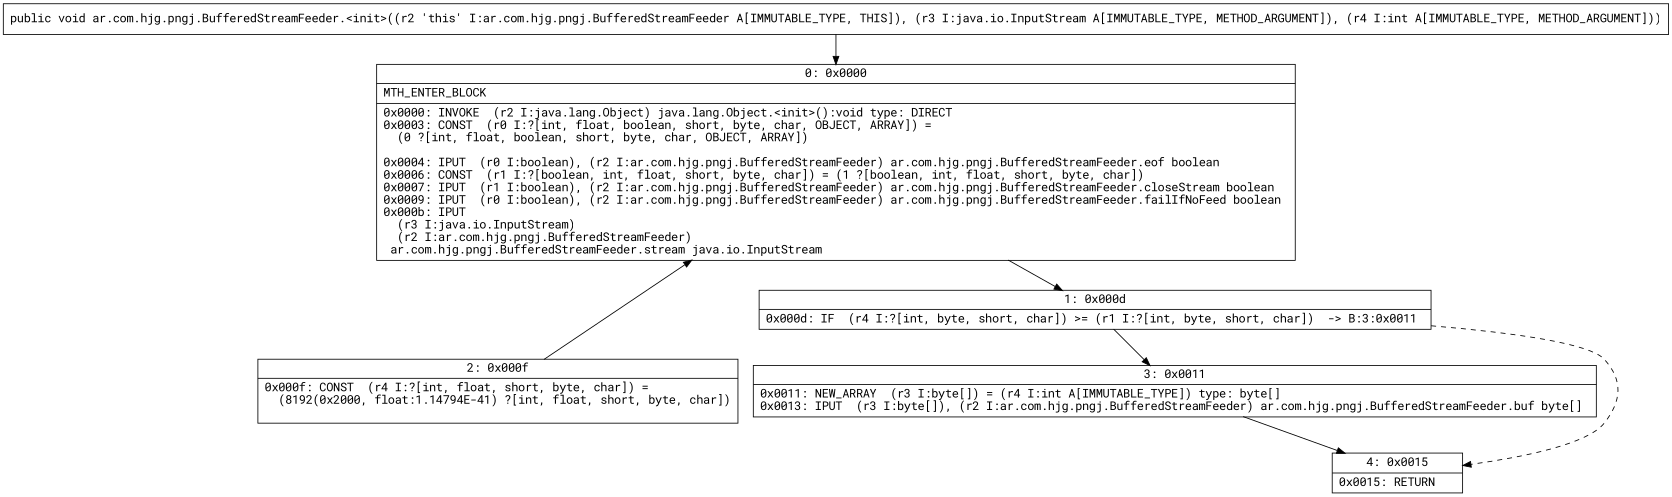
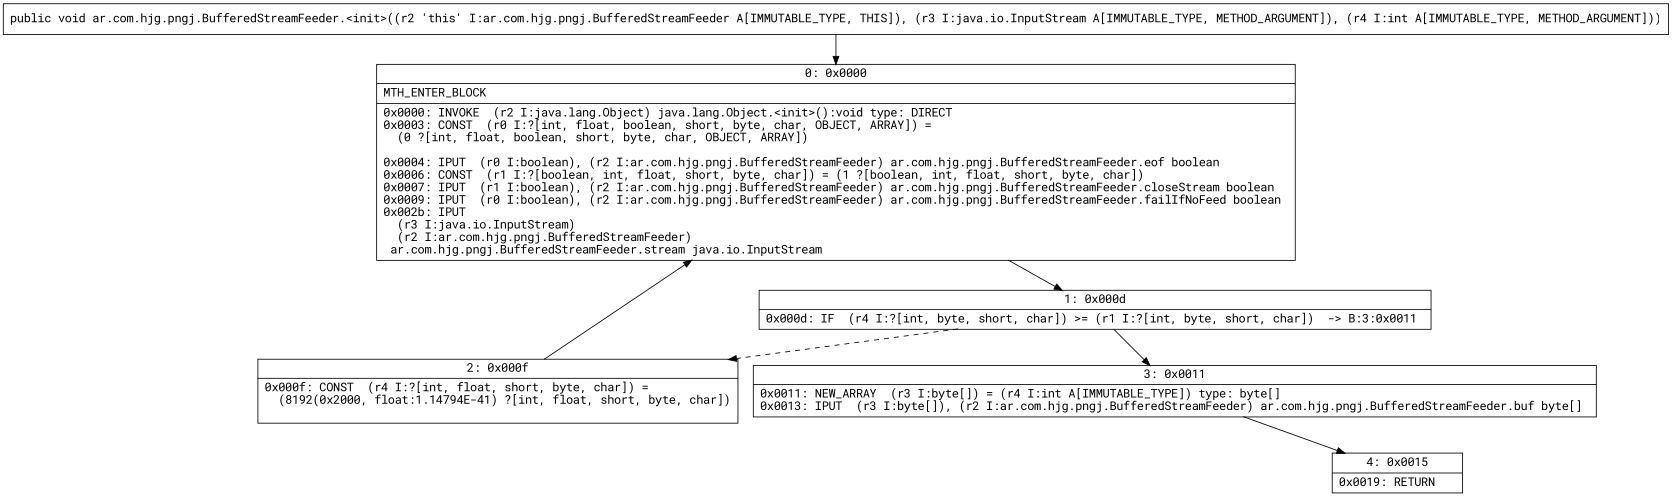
node "0: 0x0000": text "0x000b: IPUT" -> "0x002b: IPUT"
edge "1: 0x000d" -> "4: 0x0015": now "1: 0x000d" -> "2: 0x000f"
node "4: 0x0015": text "0x0015: RETURN" -> "0x0019: RETURN"
